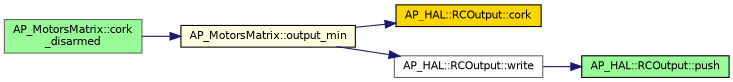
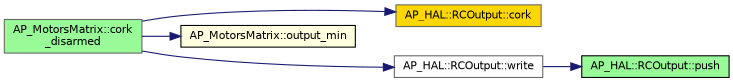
node "AP_HAL::RCOutput::cork": color black -> gray40
edge "AP_MotorsMatrix::output_min" -> "AP_HAL::RCOutput::cork": now "AP_MotorsMatrix::cork _disarmed" -> "AP_HAL::RCOutput::cork"
edge "AP_MotorsMatrix::output_min" -> "AP_HAL::RCOutput::write": now "AP_MotorsMatrix::cork _disarmed" -> "AP_HAL::RCOutput::write"
